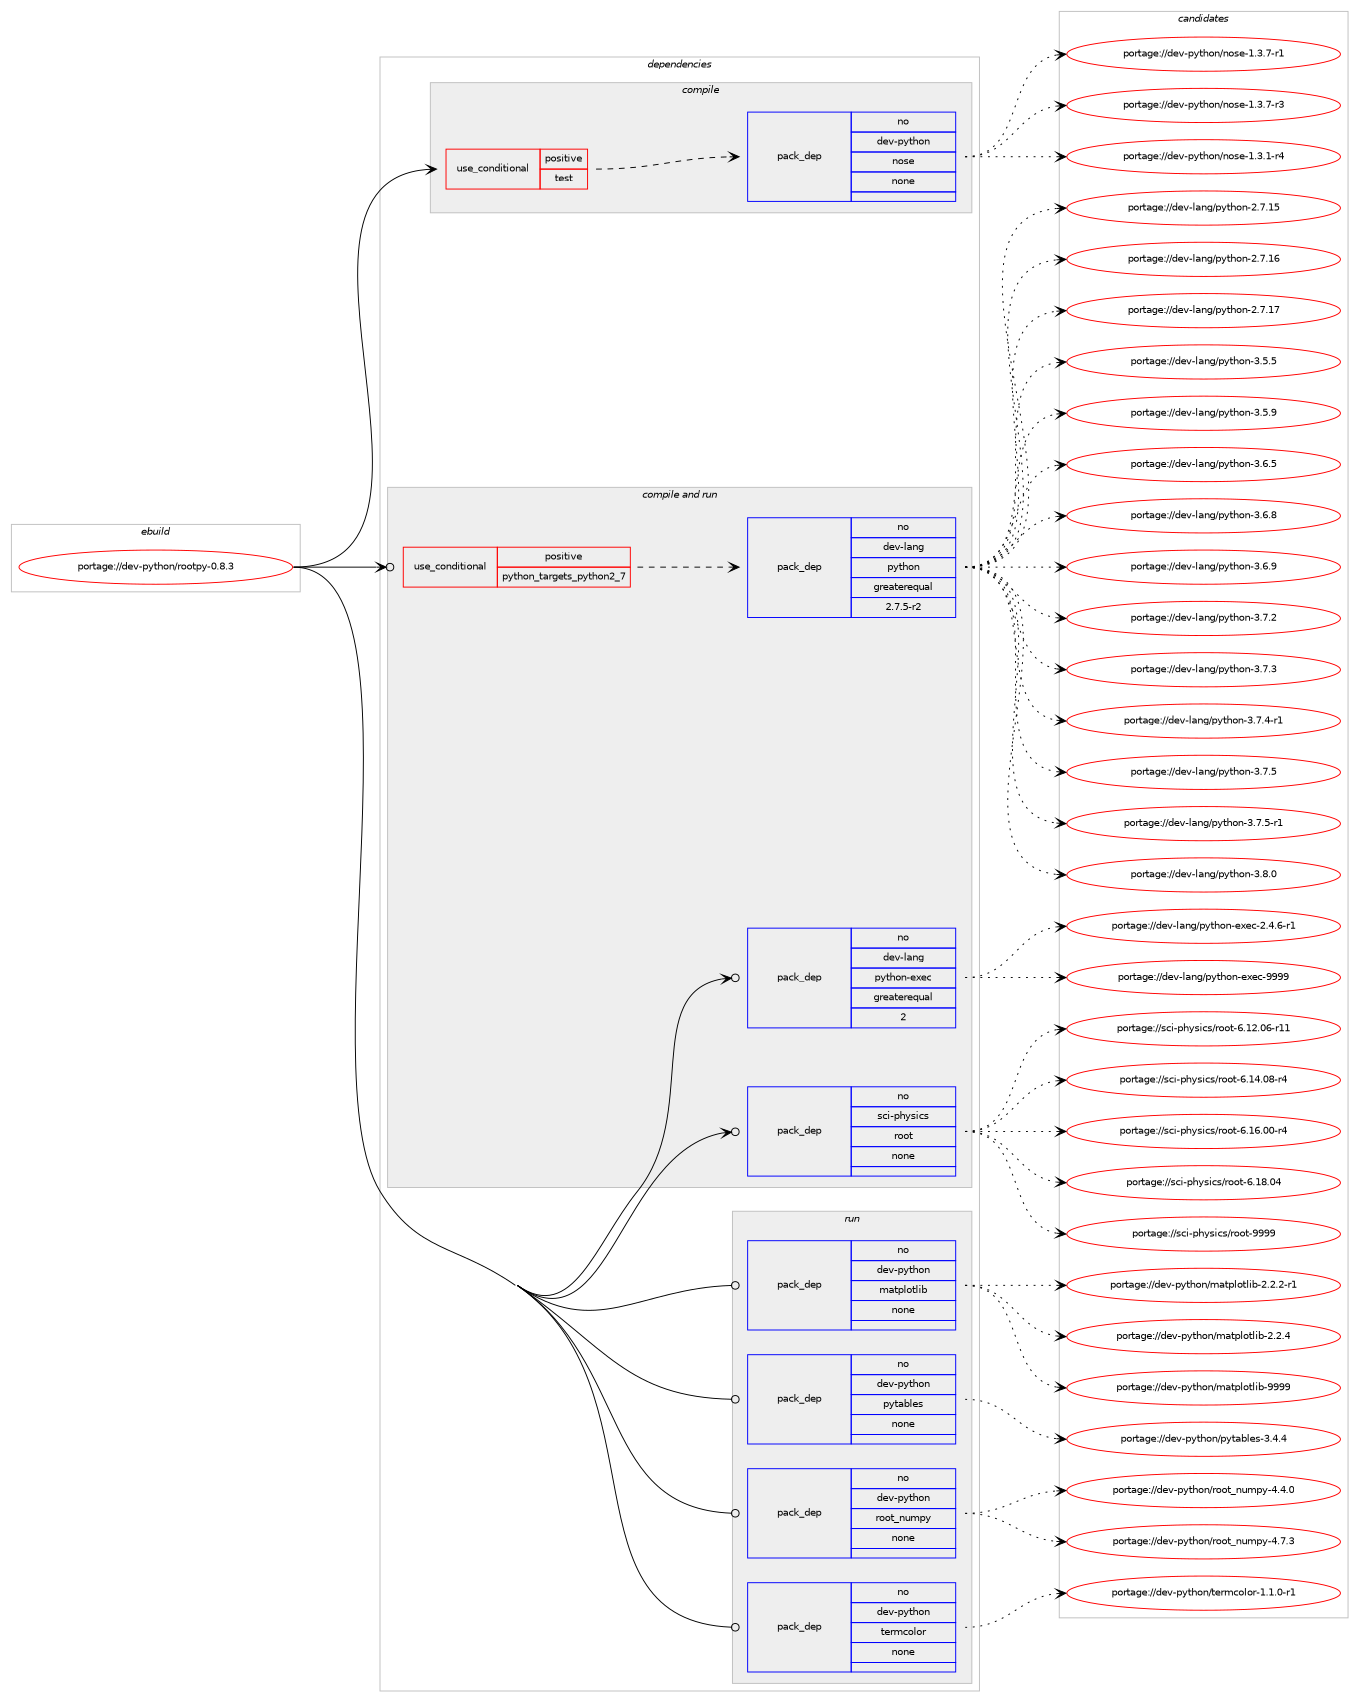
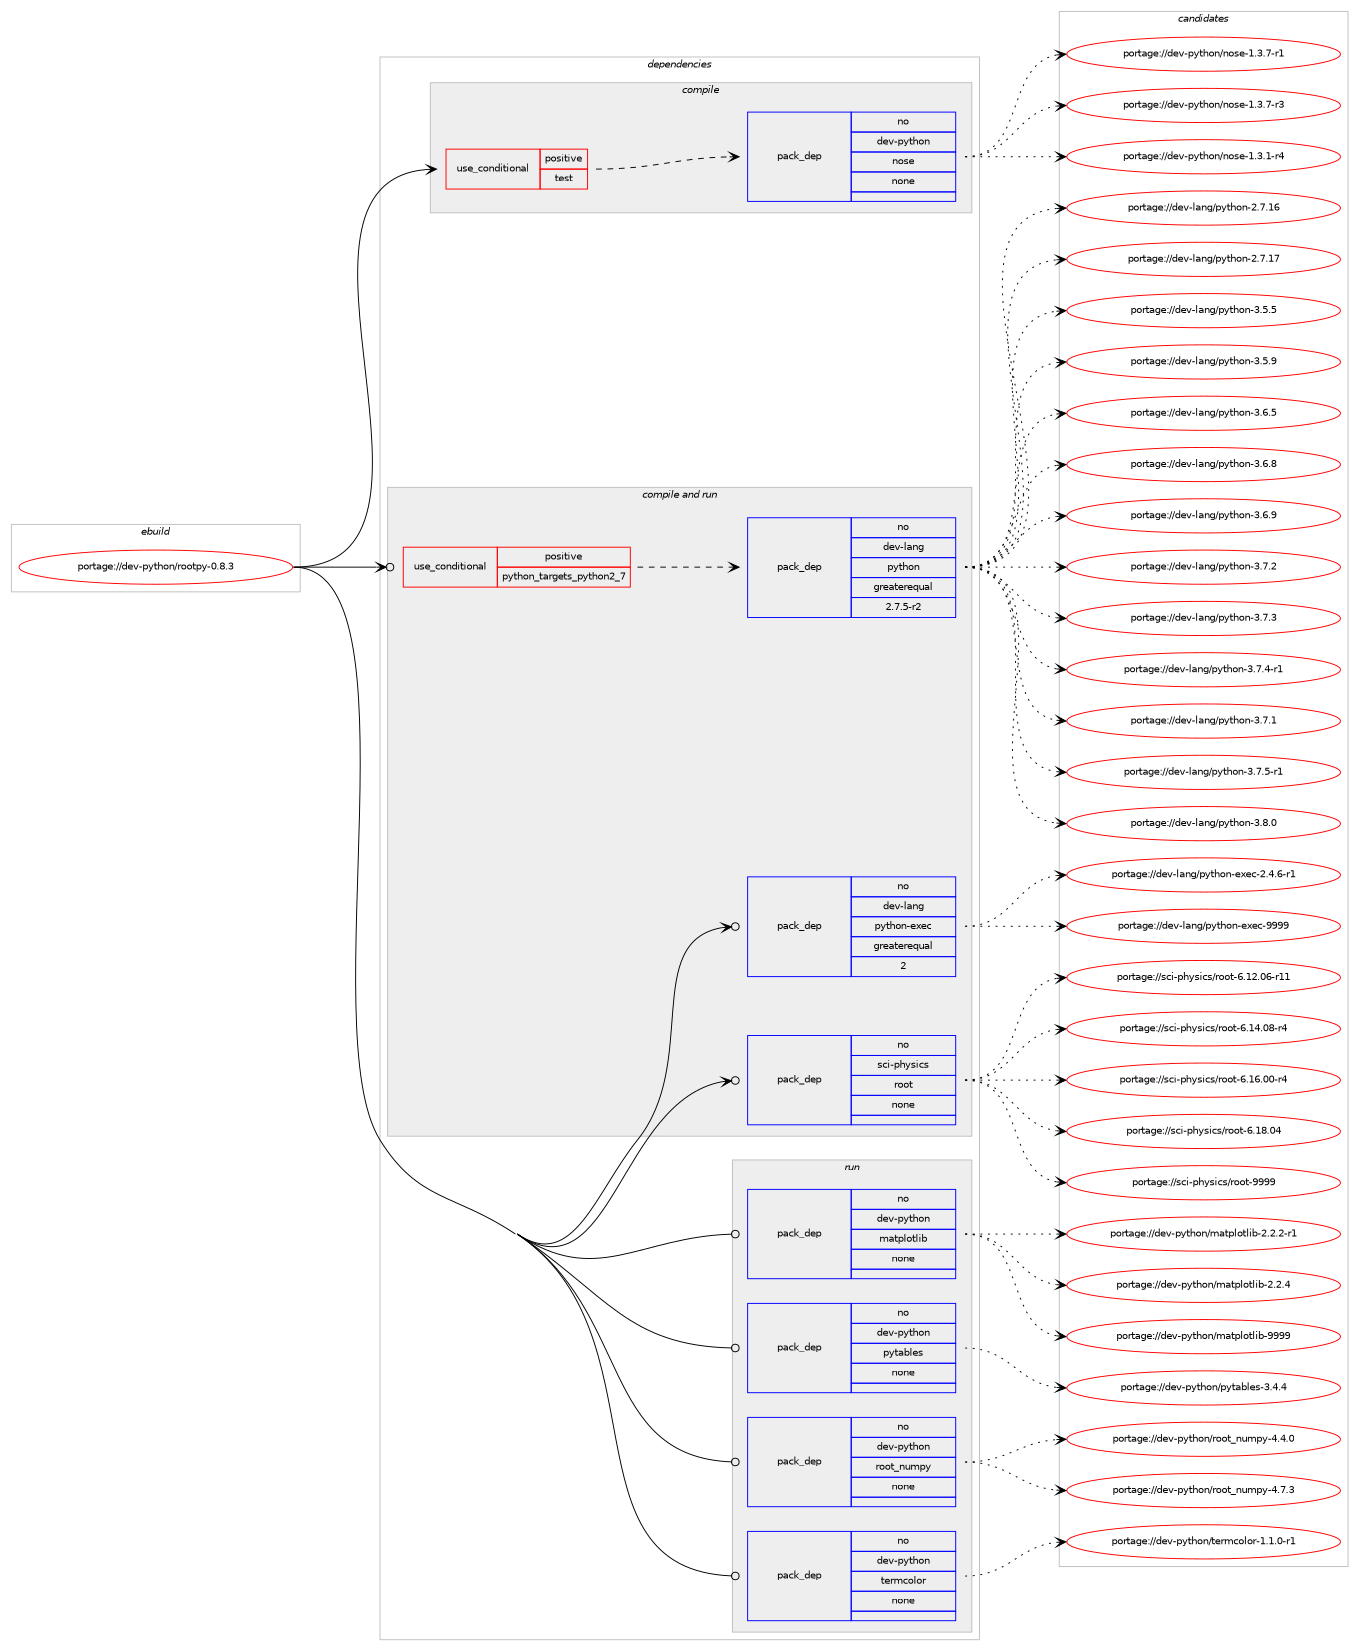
node "portage://dev-lang/python-2.7.15": removed
node "portage://dev-lang/python-3.7.5": label "portage://dev-lang/python-3.7.5" -> "portage://dev-lang/python-3.7.1"
